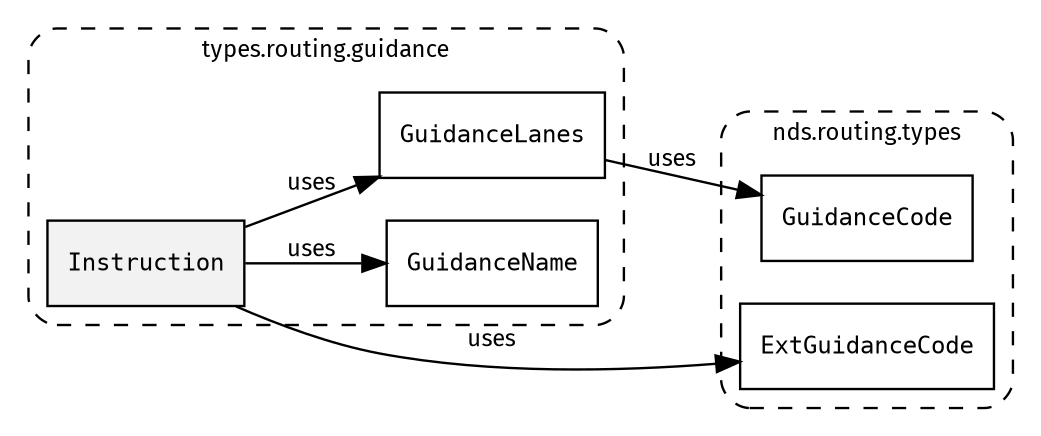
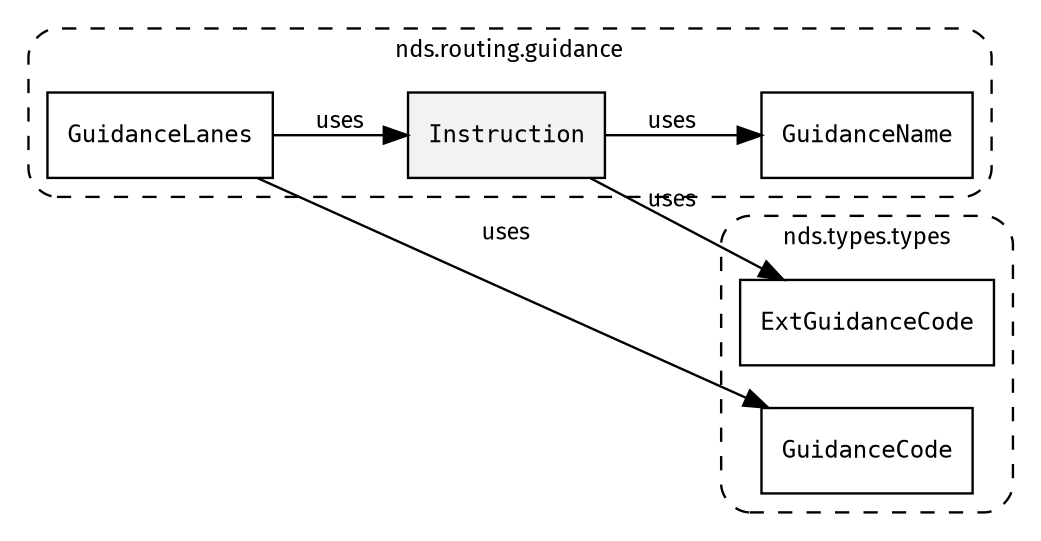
cluster "types.routing.guidance": label "types.routing.guidance" -> "nds.routing.guidance"
cluster "nds.routing.types": label "nds.routing.types" -> "nds.types.types"
edge "Instruction" -> "GuidanceLanes": reversed
